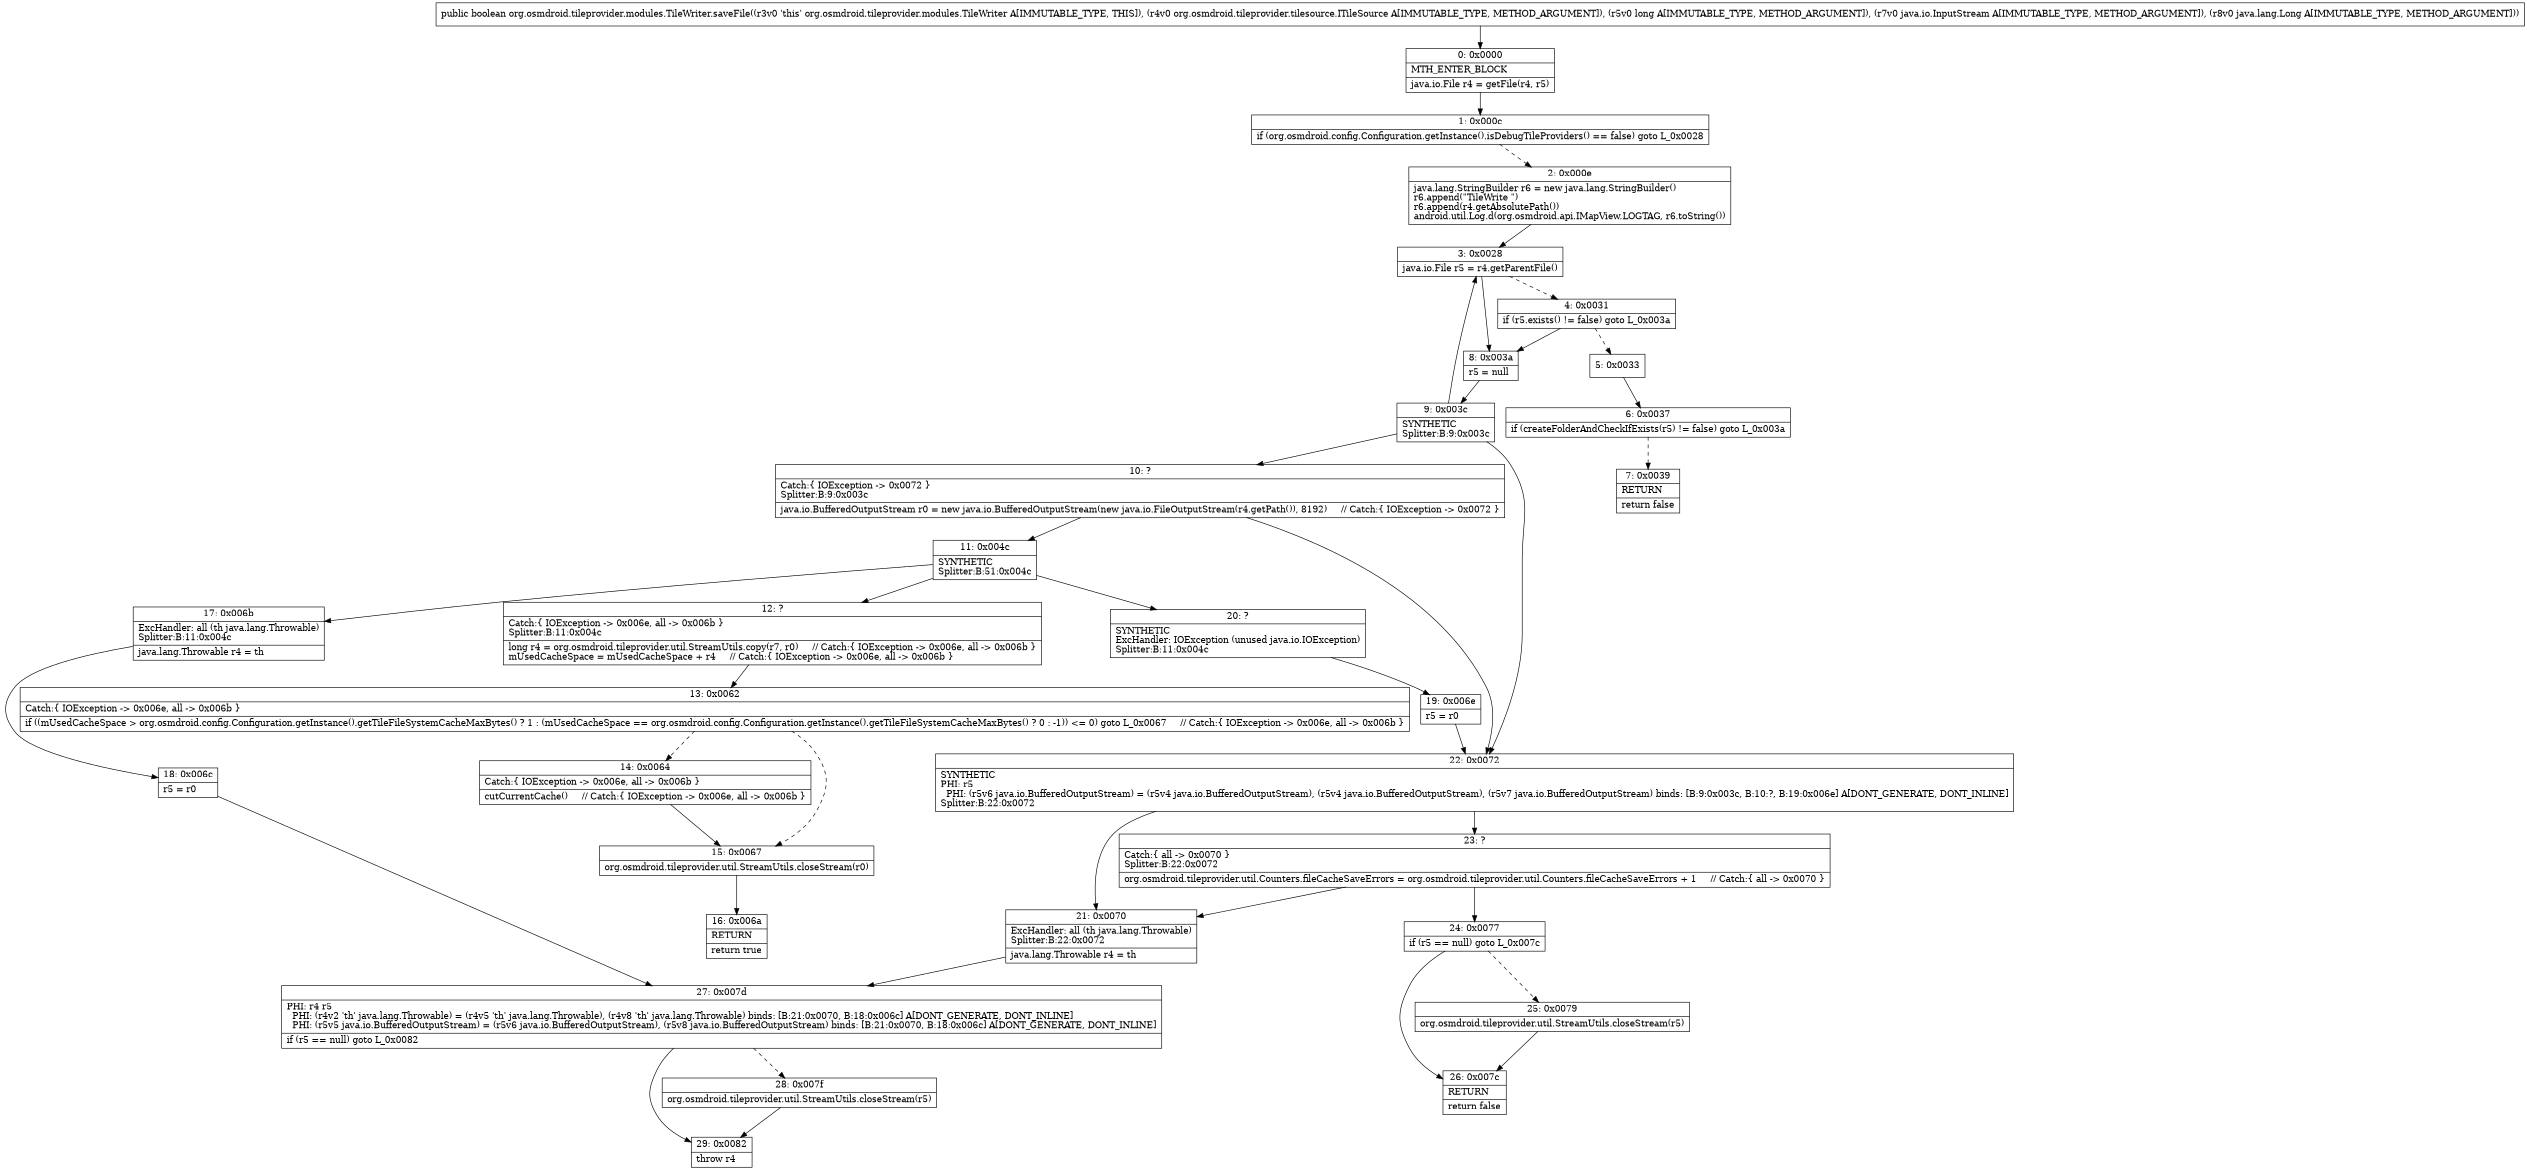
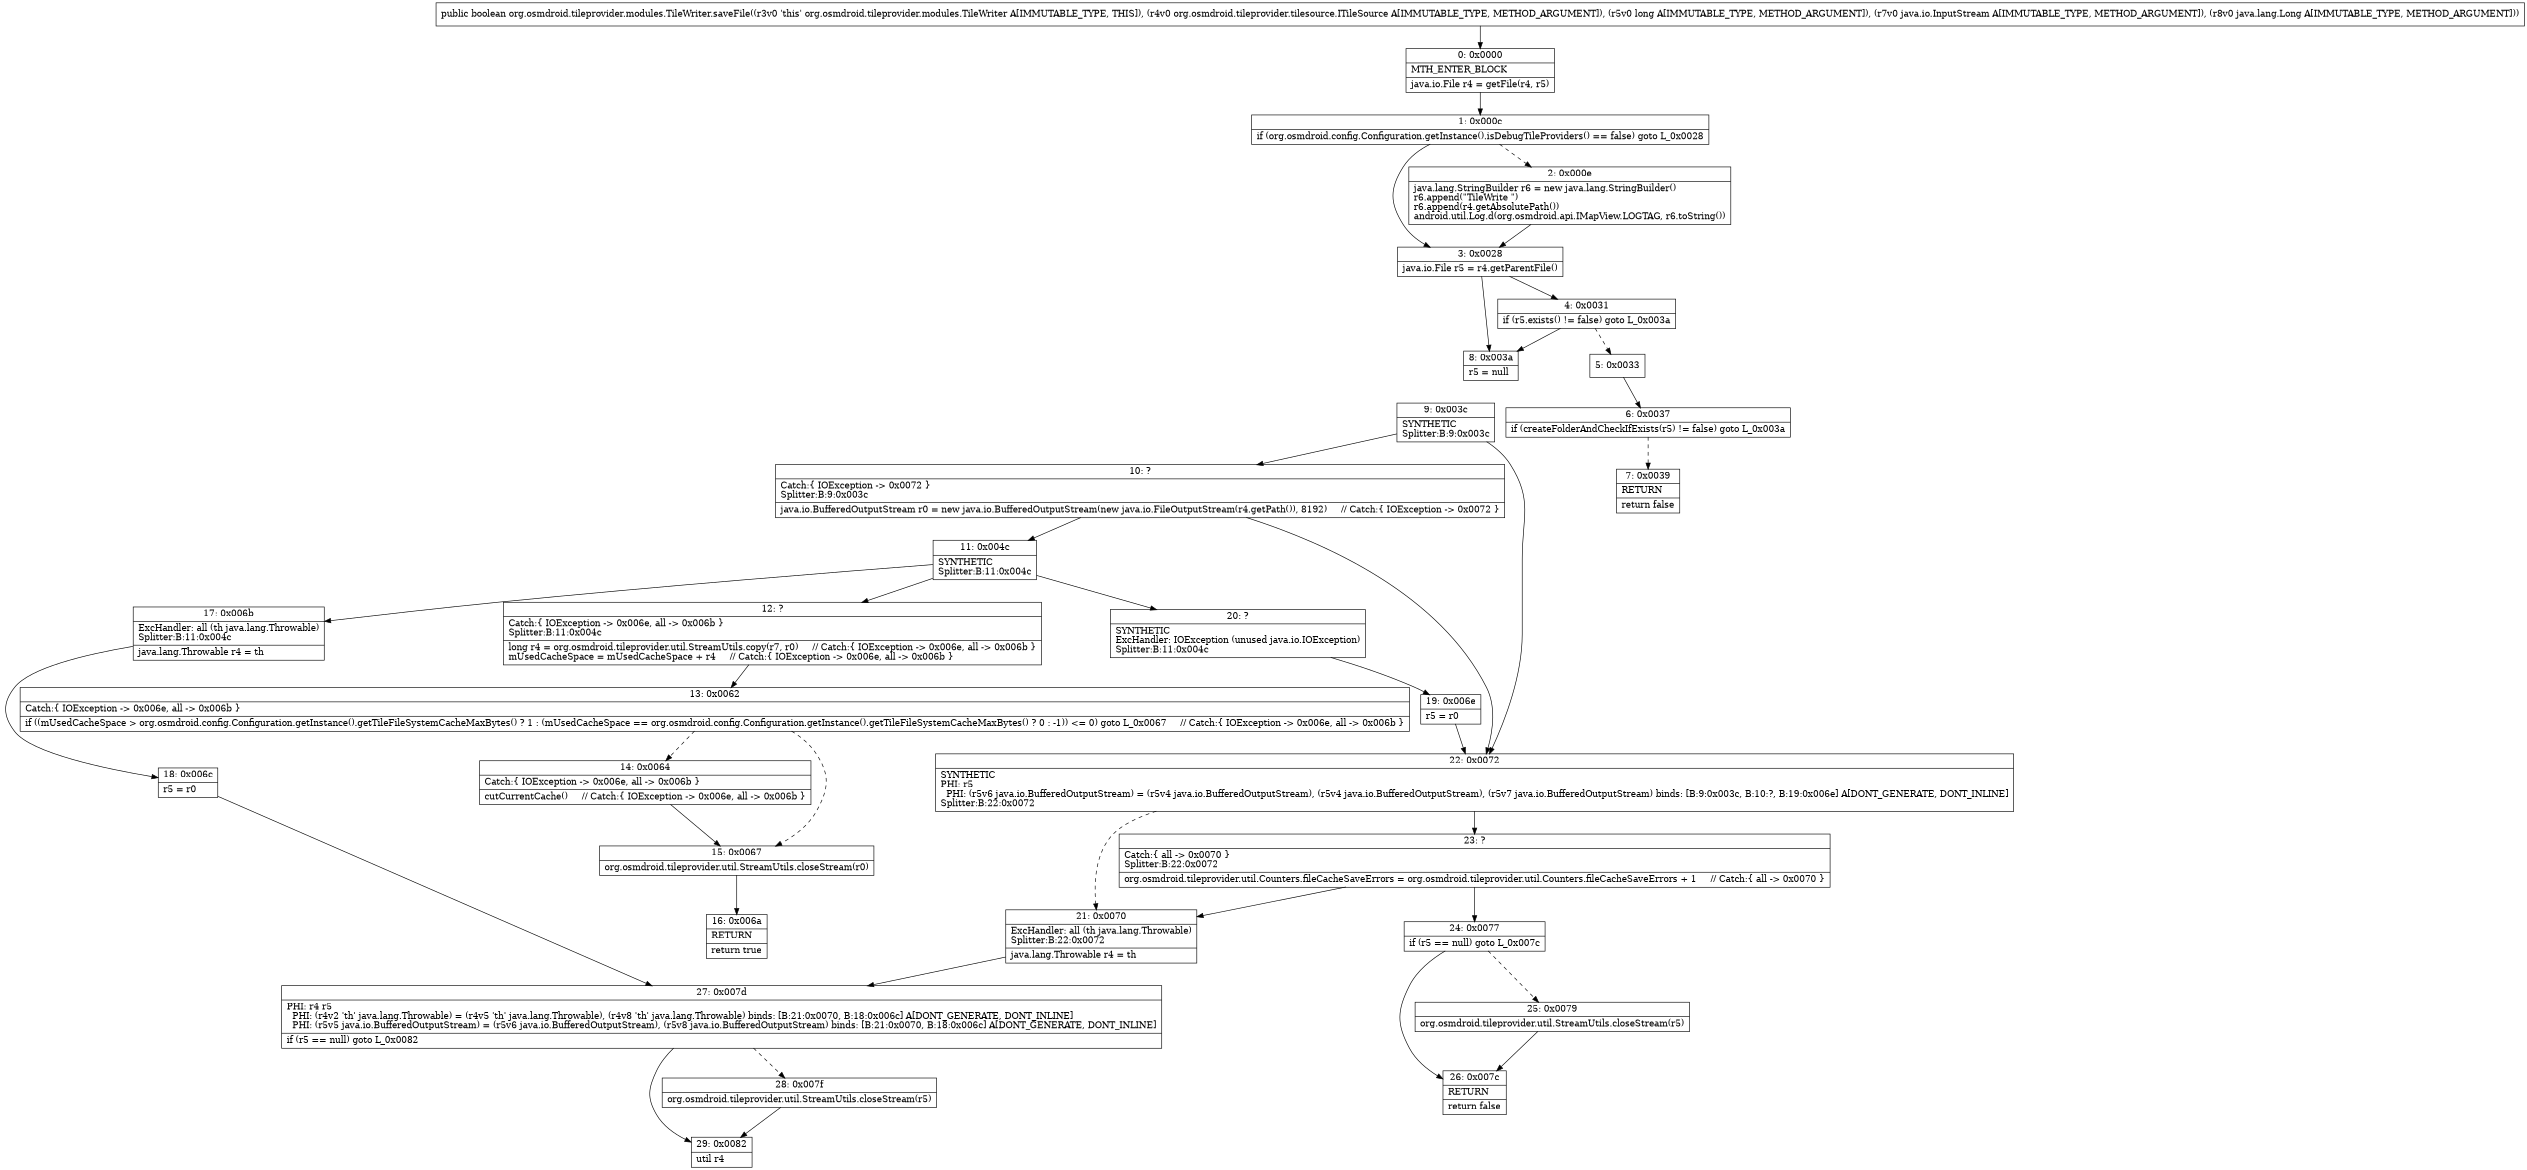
edge "3: 0x0028" -> "4: 0x0031": style dashed -> solid
edge "9: 0x003c" -> "3: 0x0028": now "1: 0x000c" -> "3: 0x0028"
edge "8: 0x003a" -> "9: 0x003c": removed
node "11: 0x004c": text "Splitter:B:51:0x004c" -> "Splitter:B:11:0x004c"
edge "22: 0x0072" -> "21: 0x0070": style solid -> dashed
node "29: 0x0082": text "throw r4" -> "util r4"
